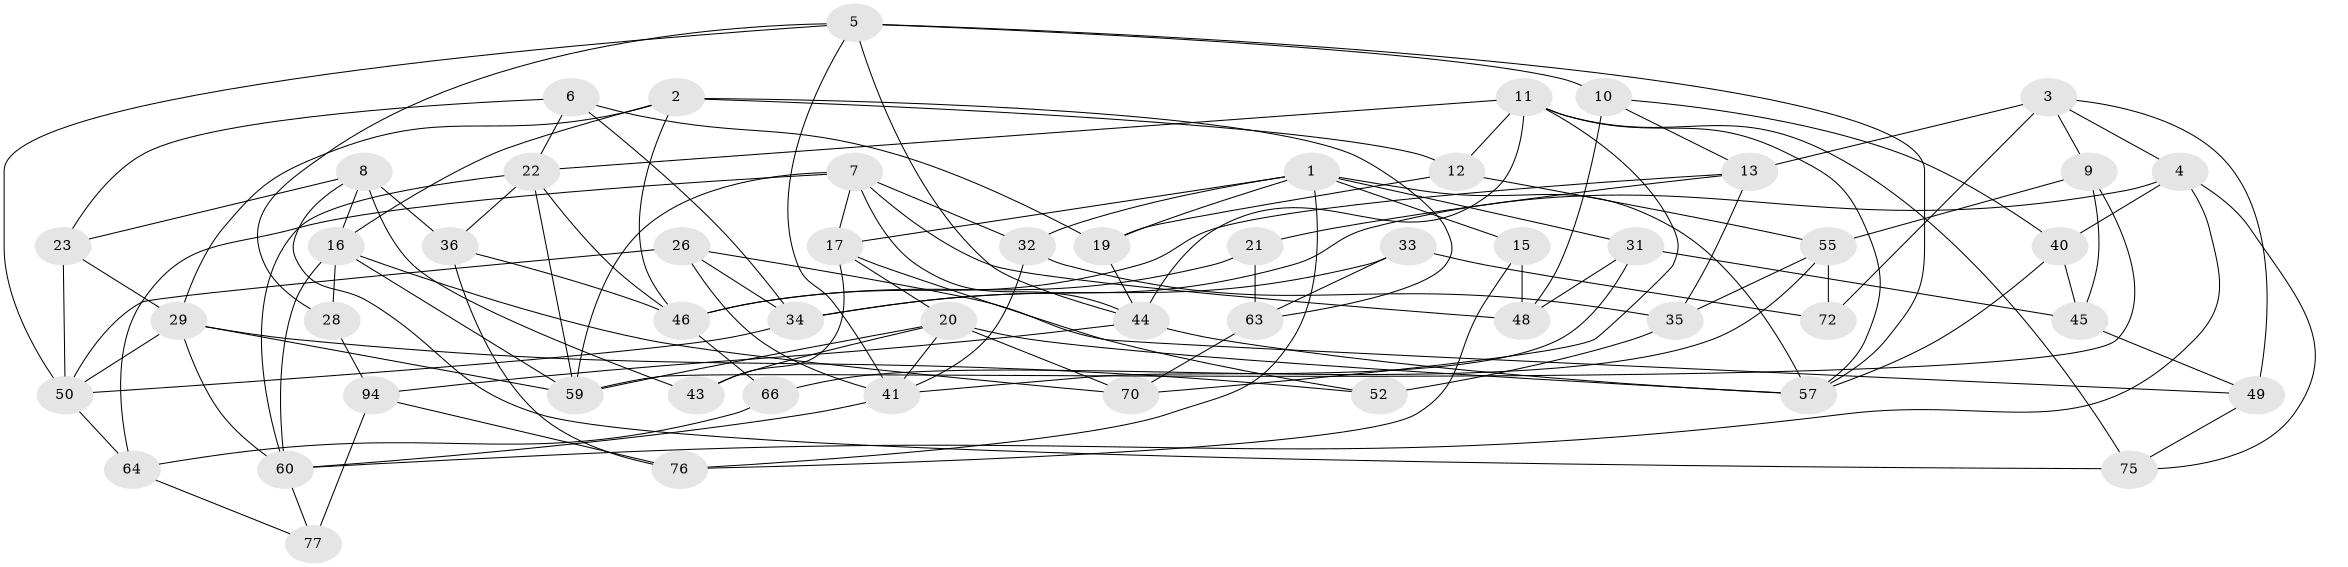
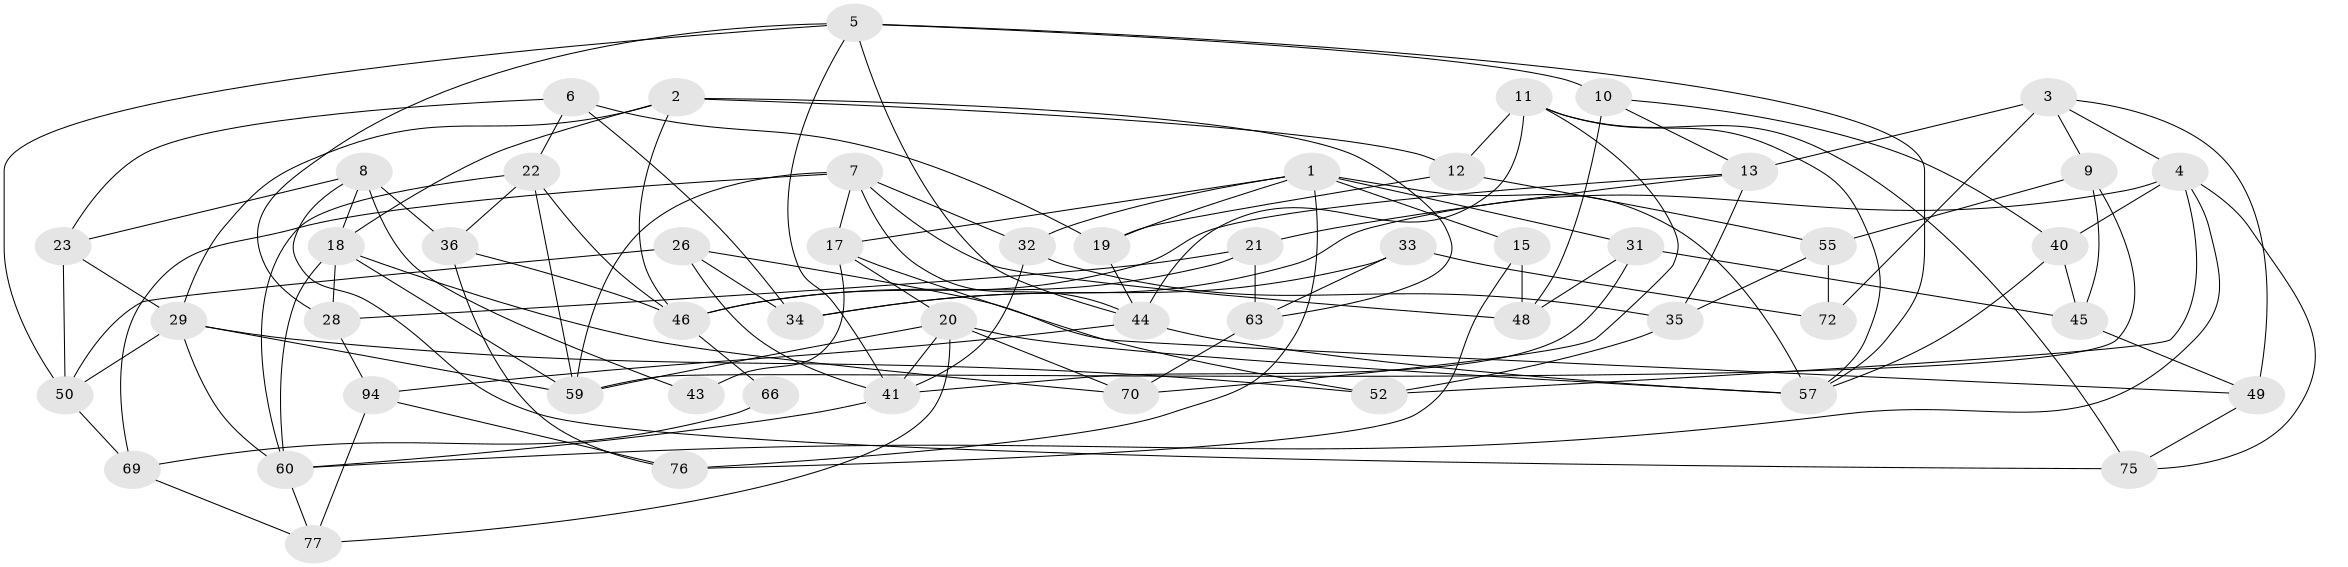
edge "11" -- "22": removed
node "16": label "16" -> "18"
edge "21" -- "28": added
edge "20" -- "43": now "20" -- "77"
edge "34" -- "50": removed
edge "4" -- "52": added
edge "55" -- "66": removed
node "64": label "64" -> "69"
